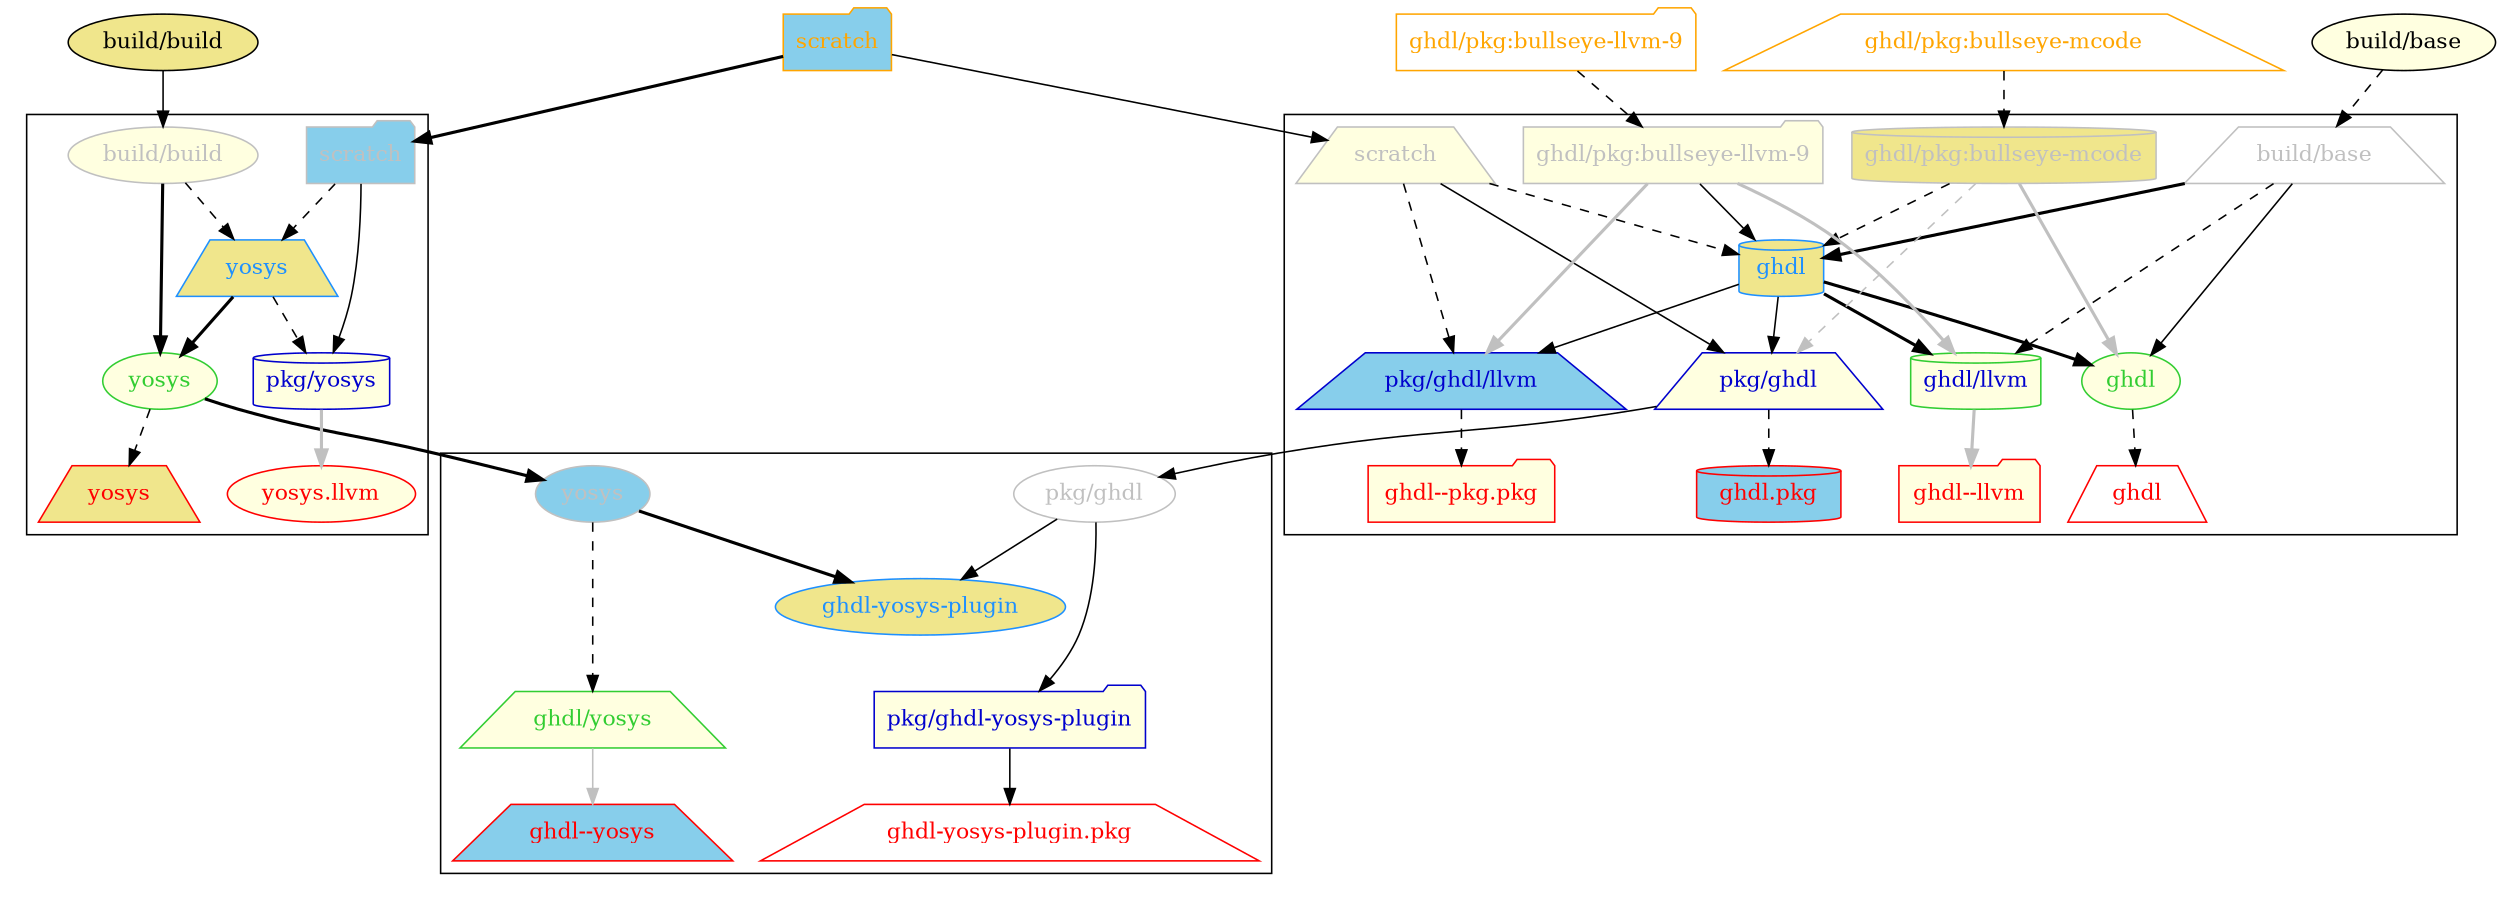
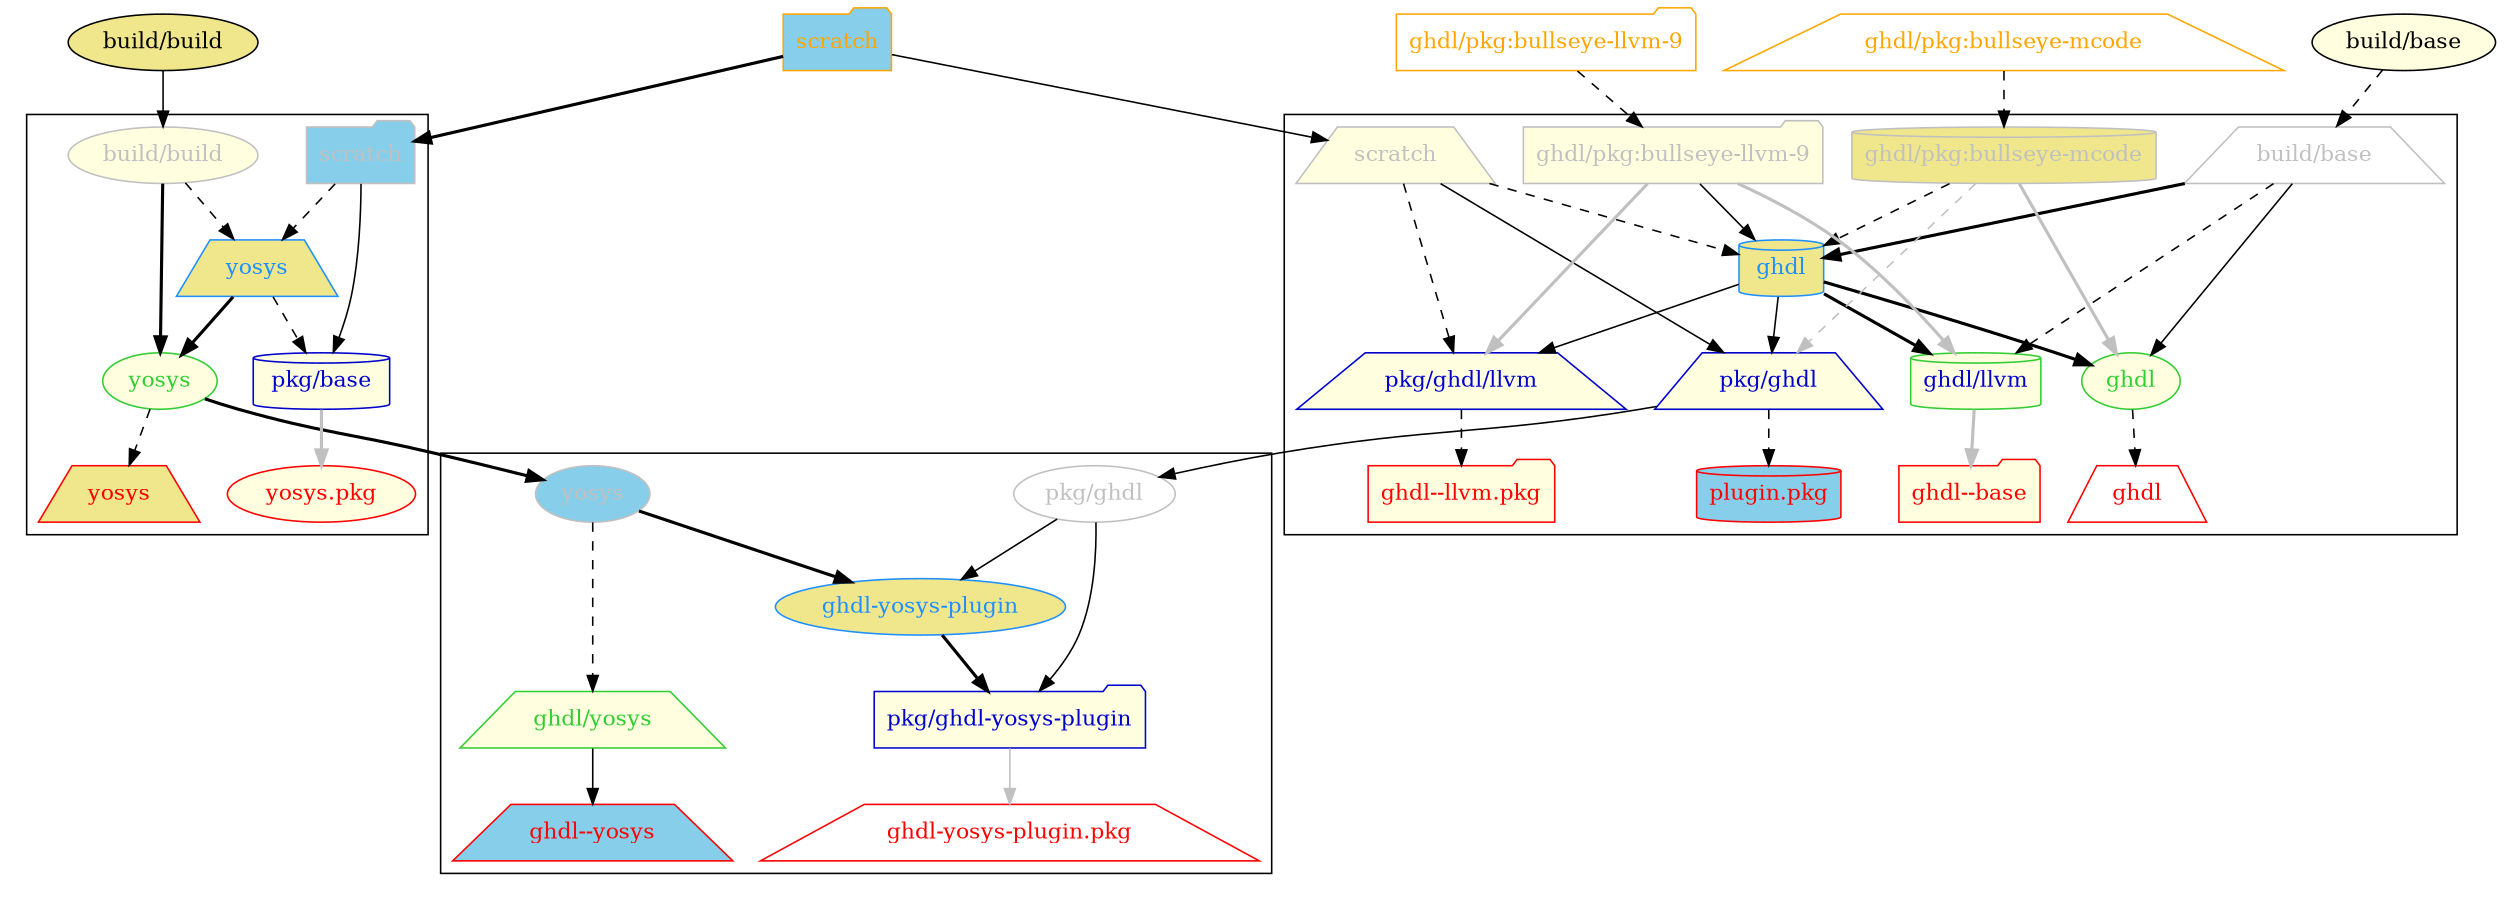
node "pkg/yosys": label "pkg/yosys" -> "pkg/base"
node "pkg/ghdl/llvm": fillcolor skyblue -> lightyellow
node "yosys.llvm": label "yosys.llvm" -> "yosys.pkg"
node "ghdl--pkg.pkg": label "ghdl--pkg.pkg" -> "ghdl--llvm.pkg"
node "ghdl.pkg": label "ghdl.pkg" -> "plugin.pkg"
node "ghdl--llvm": label "ghdl--llvm" -> "ghdl--base"
edge "ghdl-yosys-plugin" -> "pkg/ghdl-yosys-plugin": added
edge "ghdl/yosys" -> "ghdl--yosys": color grey -> black
edge "pkg/ghdl-yosys-plugin" -> "ghdl-yosys-plugin.pkg": color black -> grey
